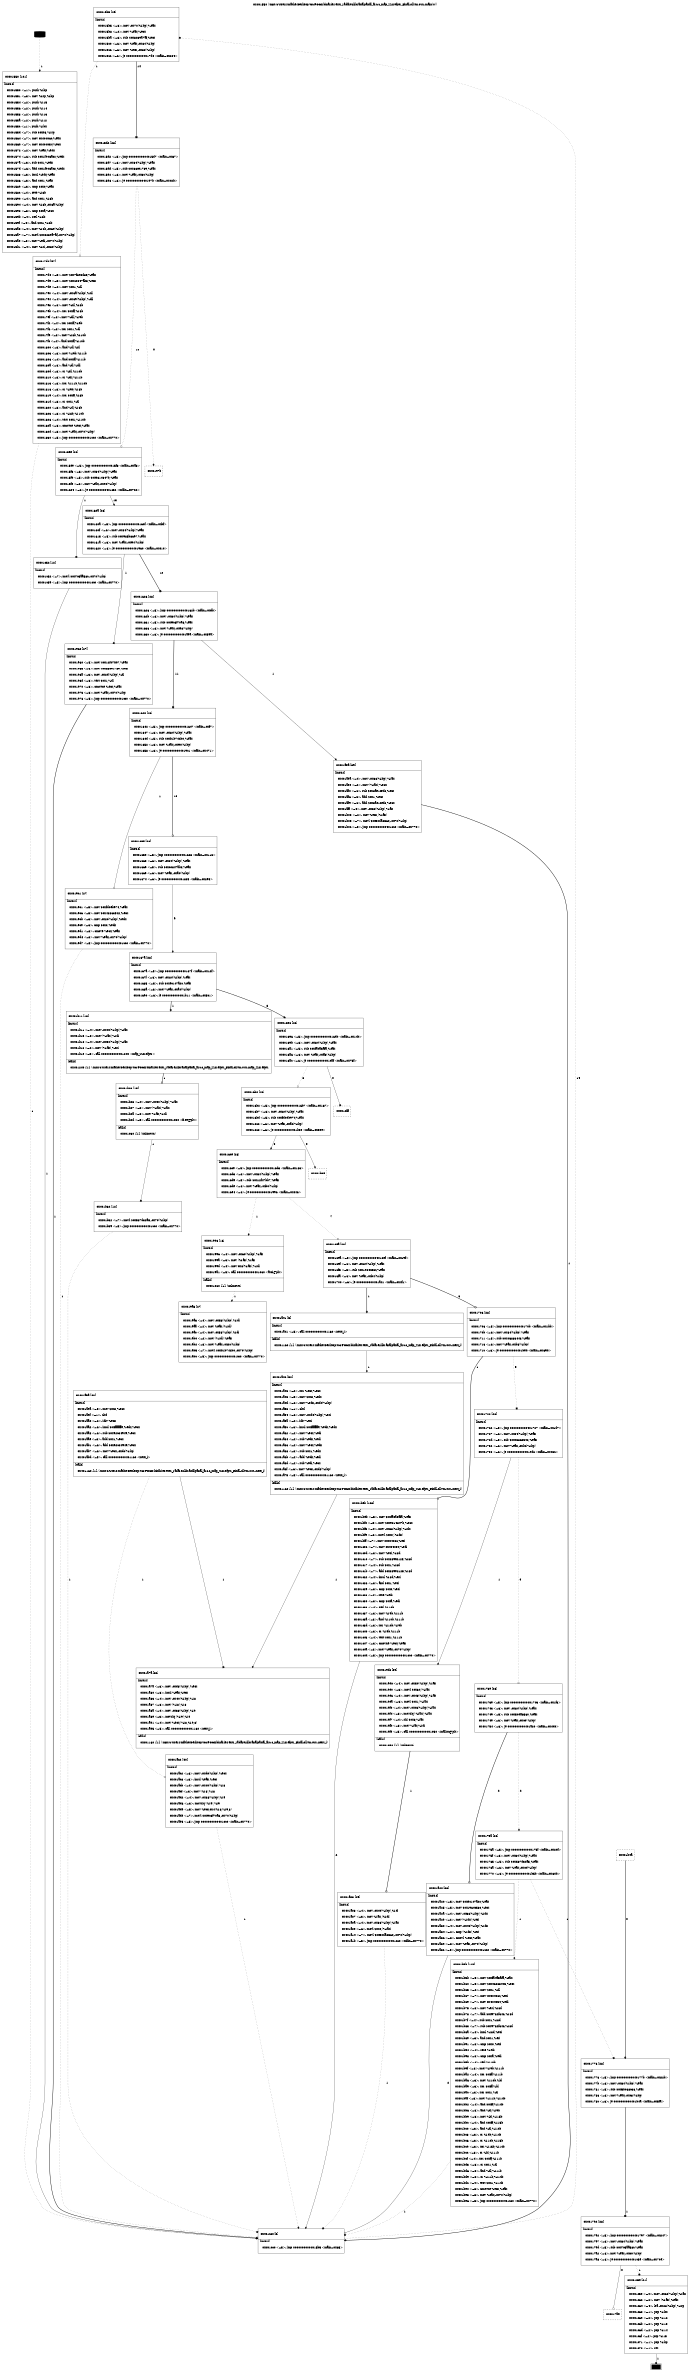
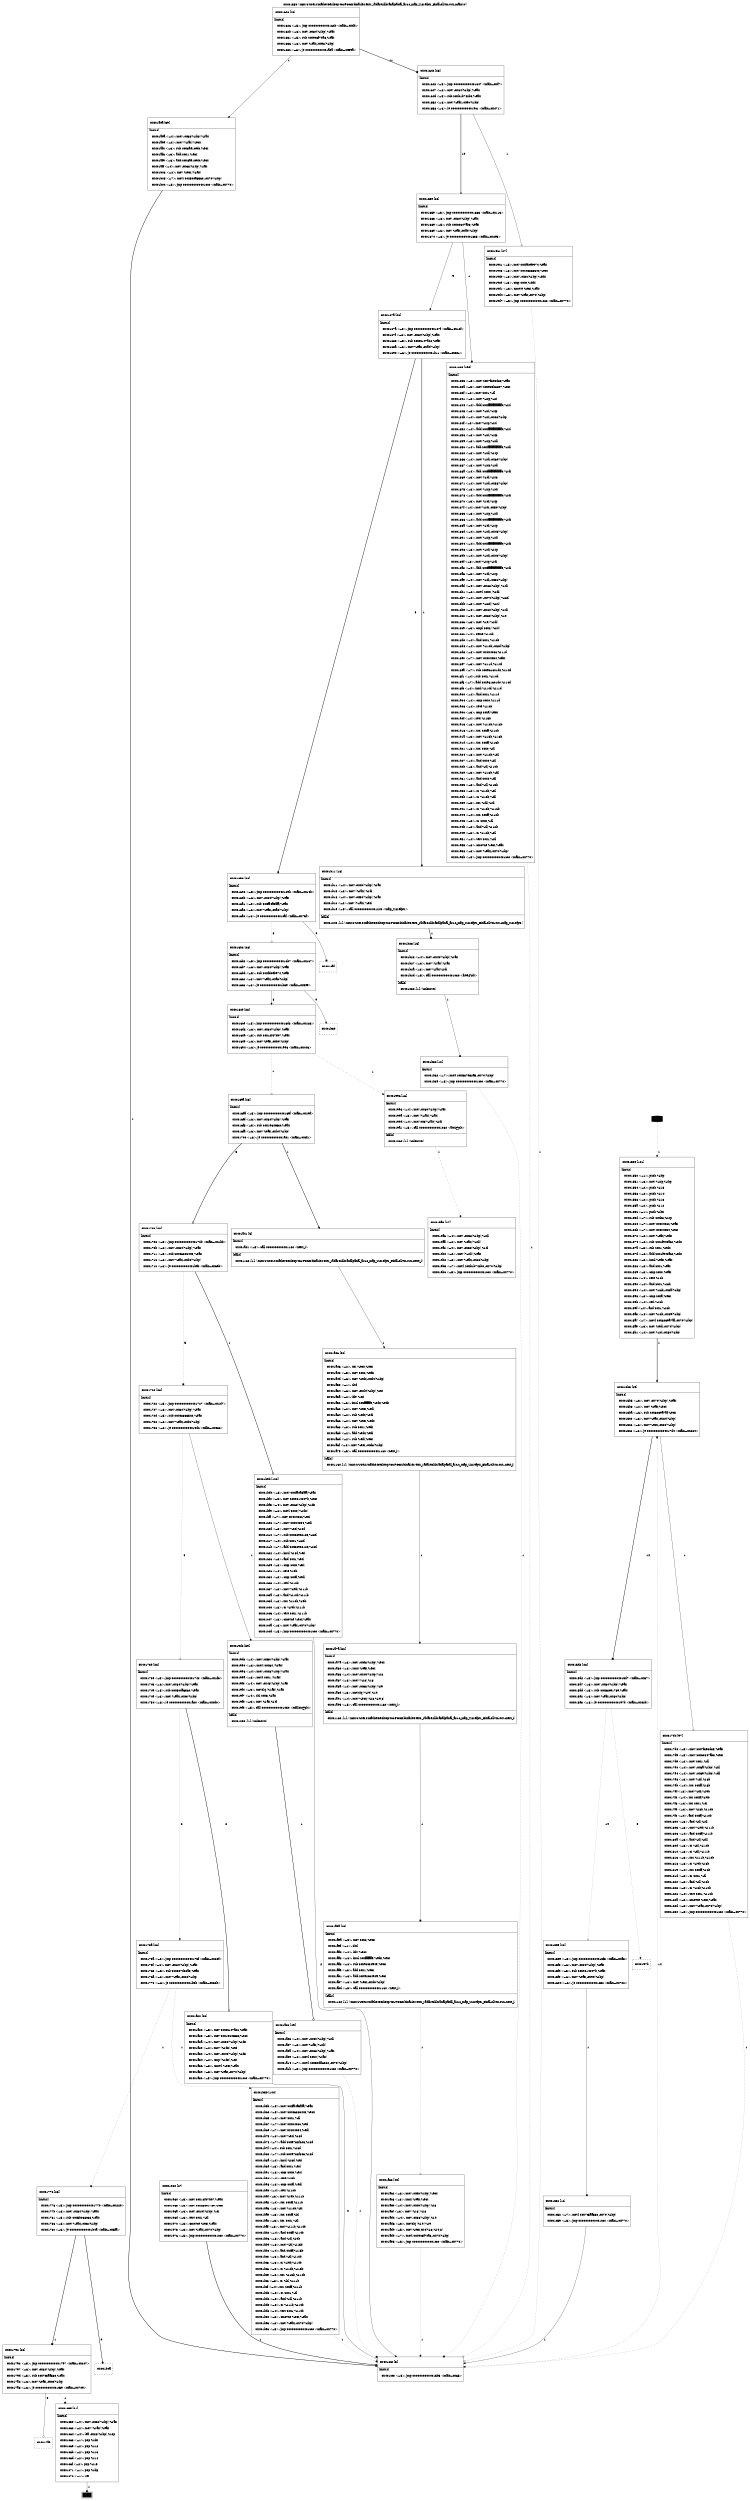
edge "0x4015b5 [29]" -> "0x4017d4 [97]": style dotted -> solid
node "0x40160a [28]": removed
node "0x401835 [299]": added
edge "0x401b11 [18]" -> "0x401b23 [15]": arrowhead odot -> box
edge "0x401550 [101]" -> "0x4015b5 [29]": added, label "1"
edge "0x401a9a [40]" -> "0x401a7a [32]": reversed
edge "0x401b4a" -> "0x401776 [28]": reversed
